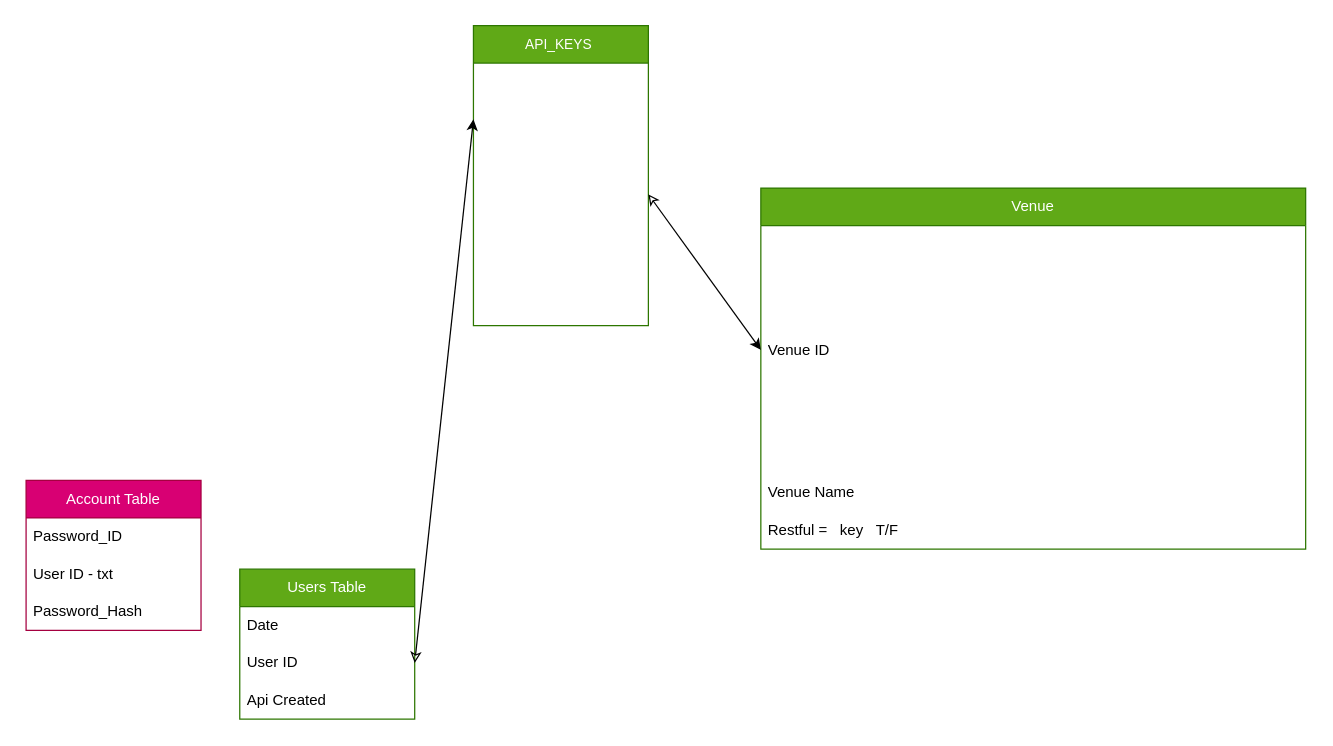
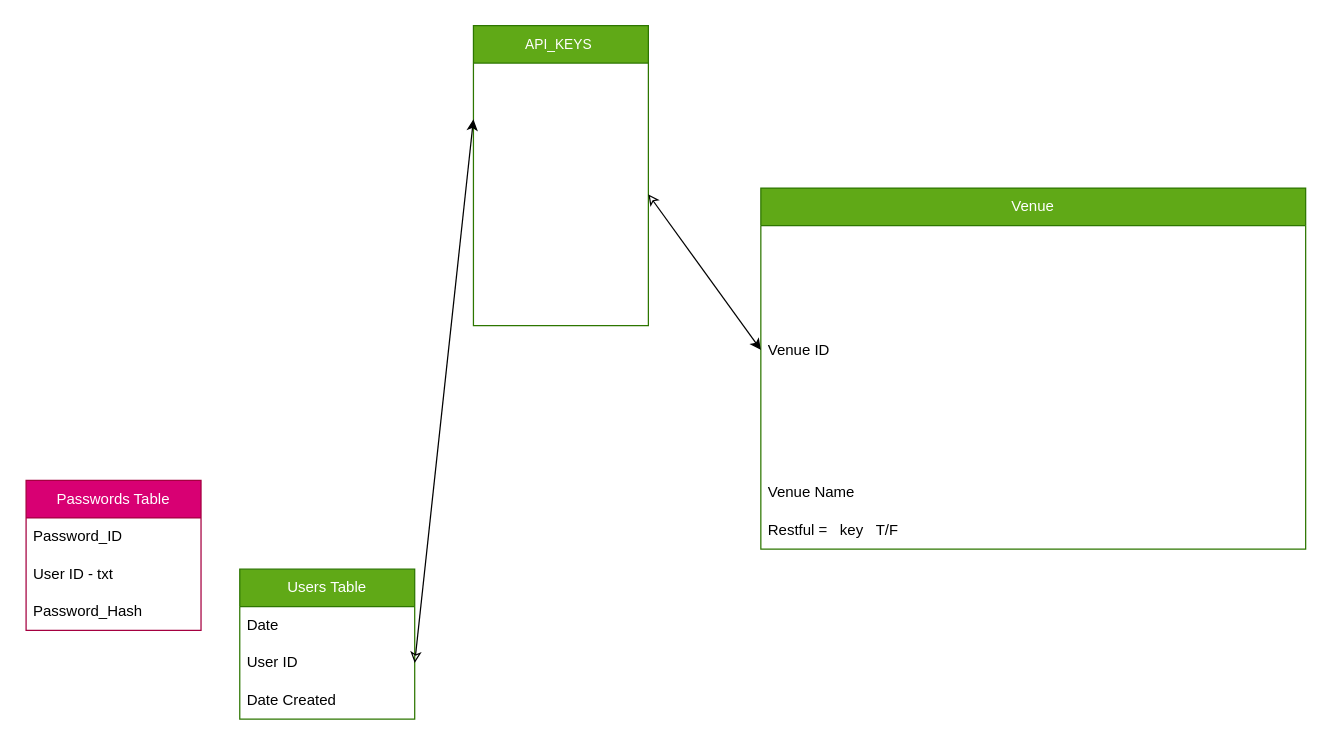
node "Account Table": label "Account Table" -> "Passwords Table"
node "Api Created": label "Api Created" -> "Date Created"
